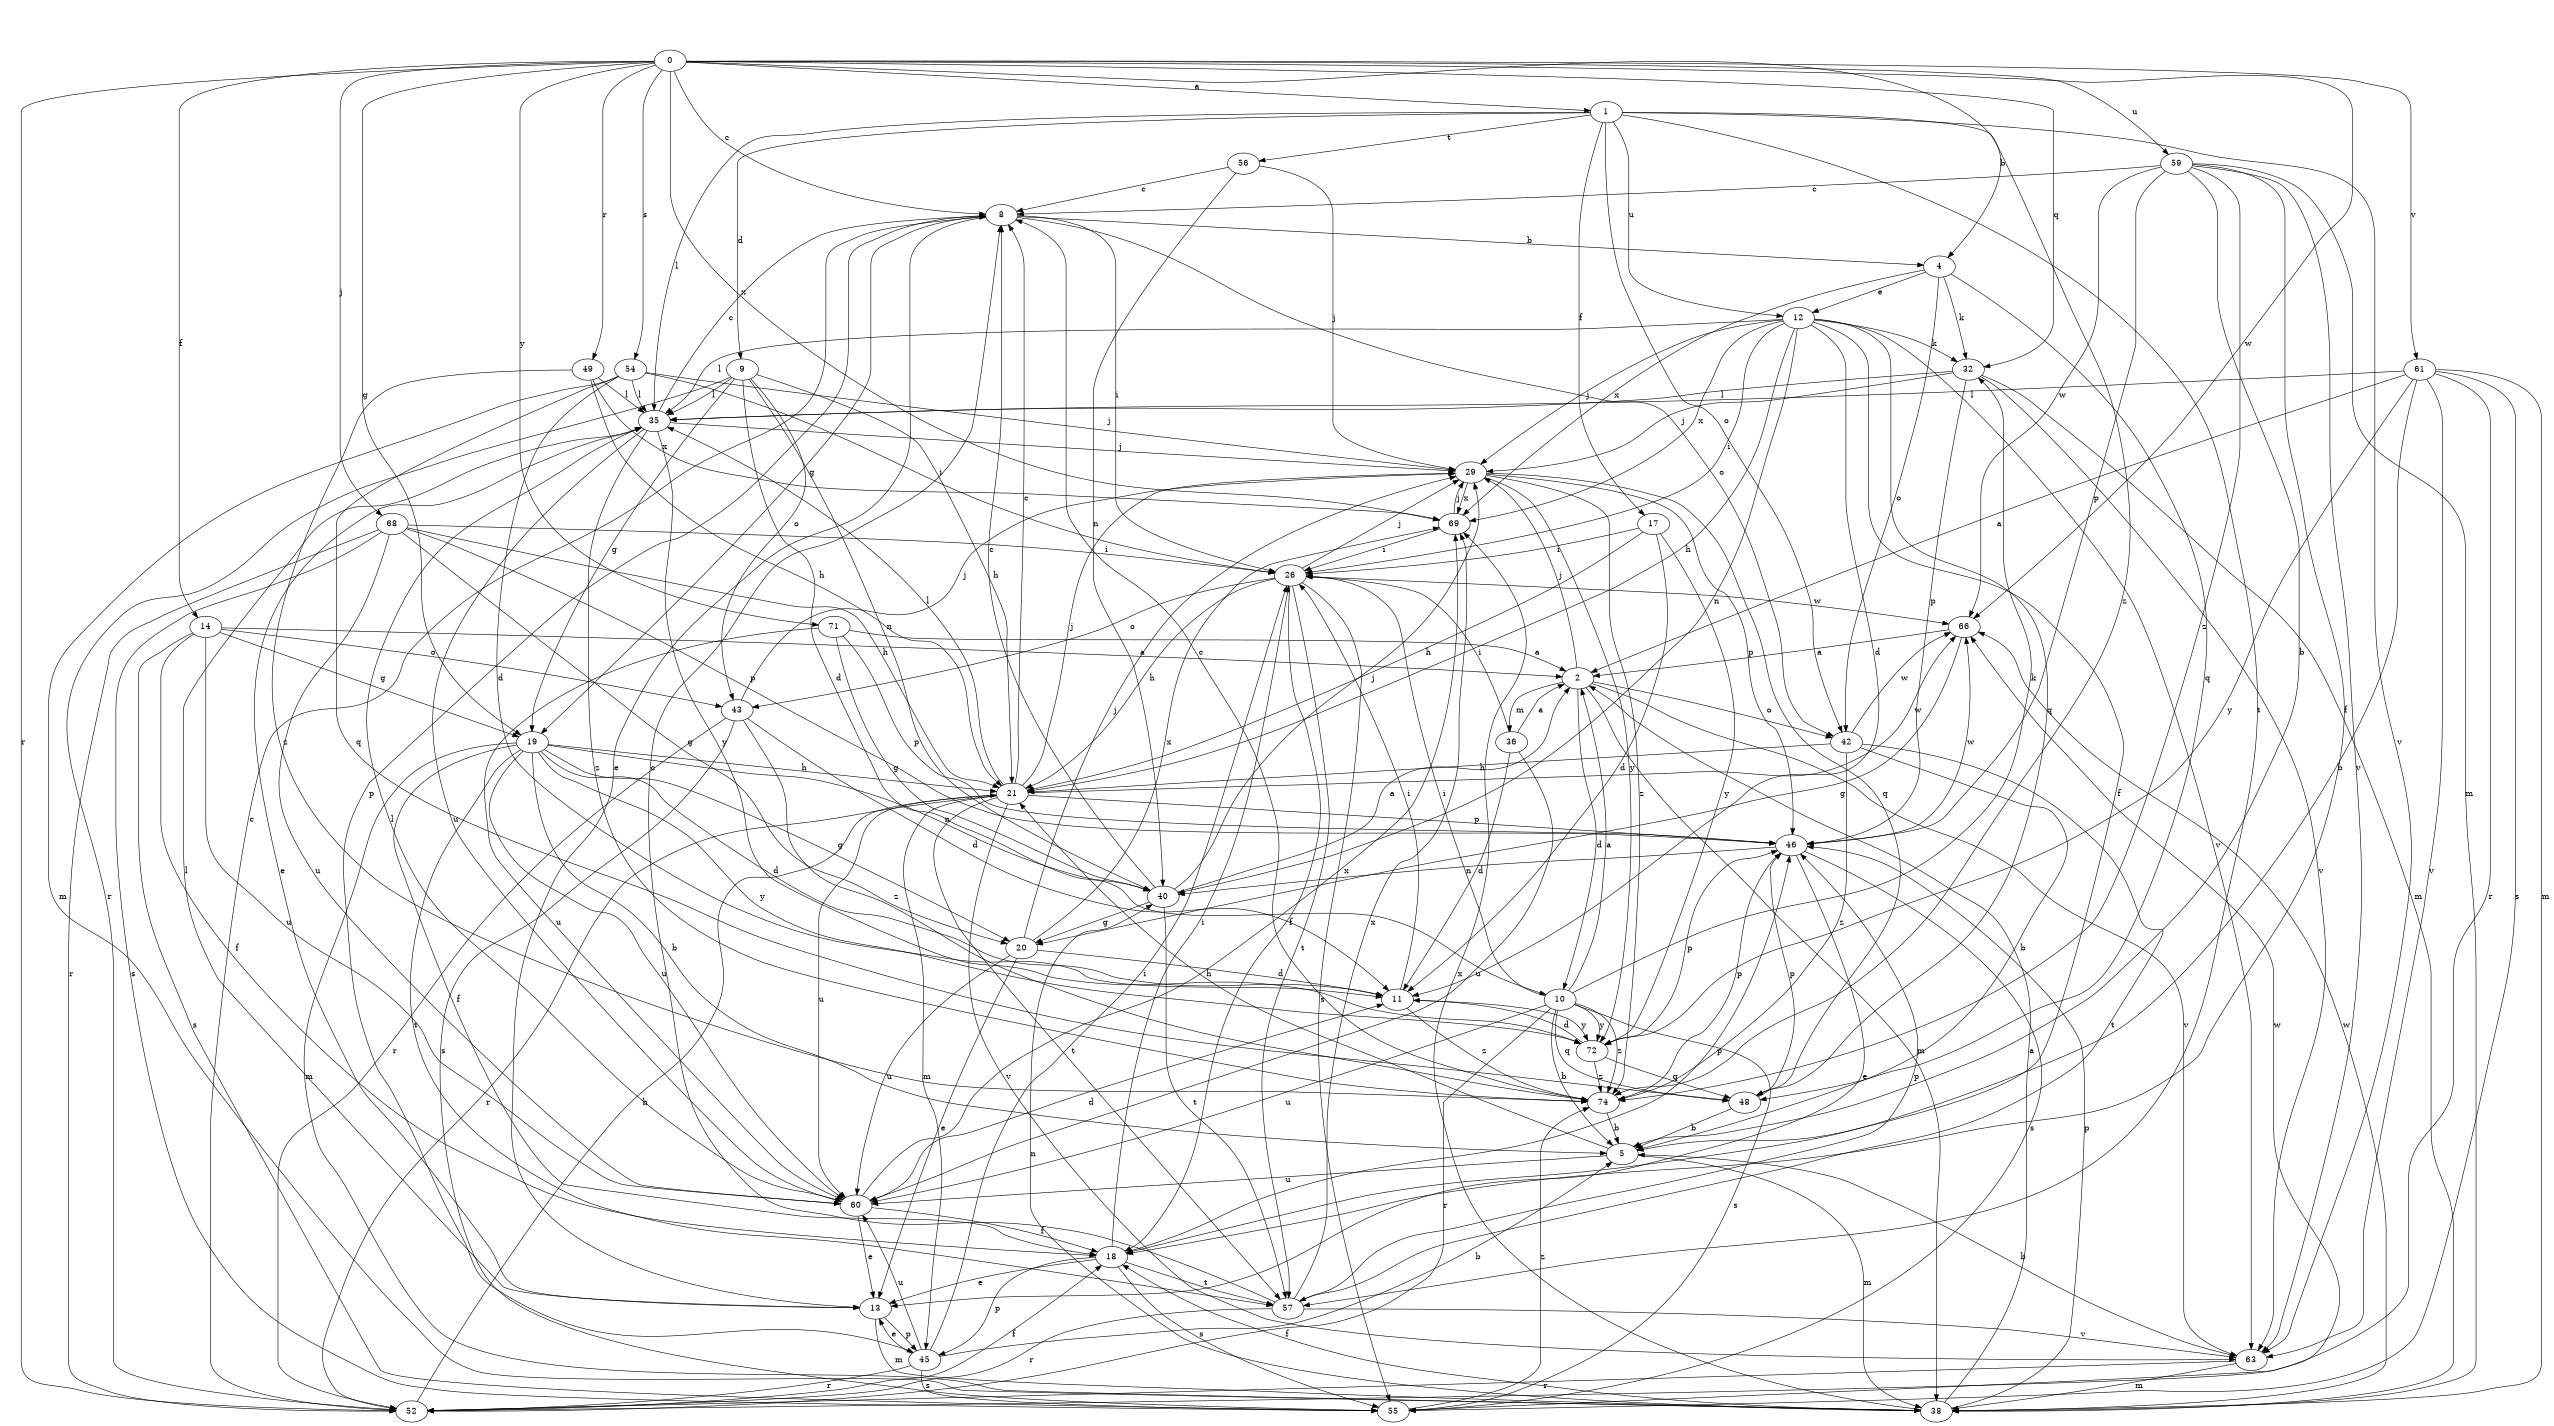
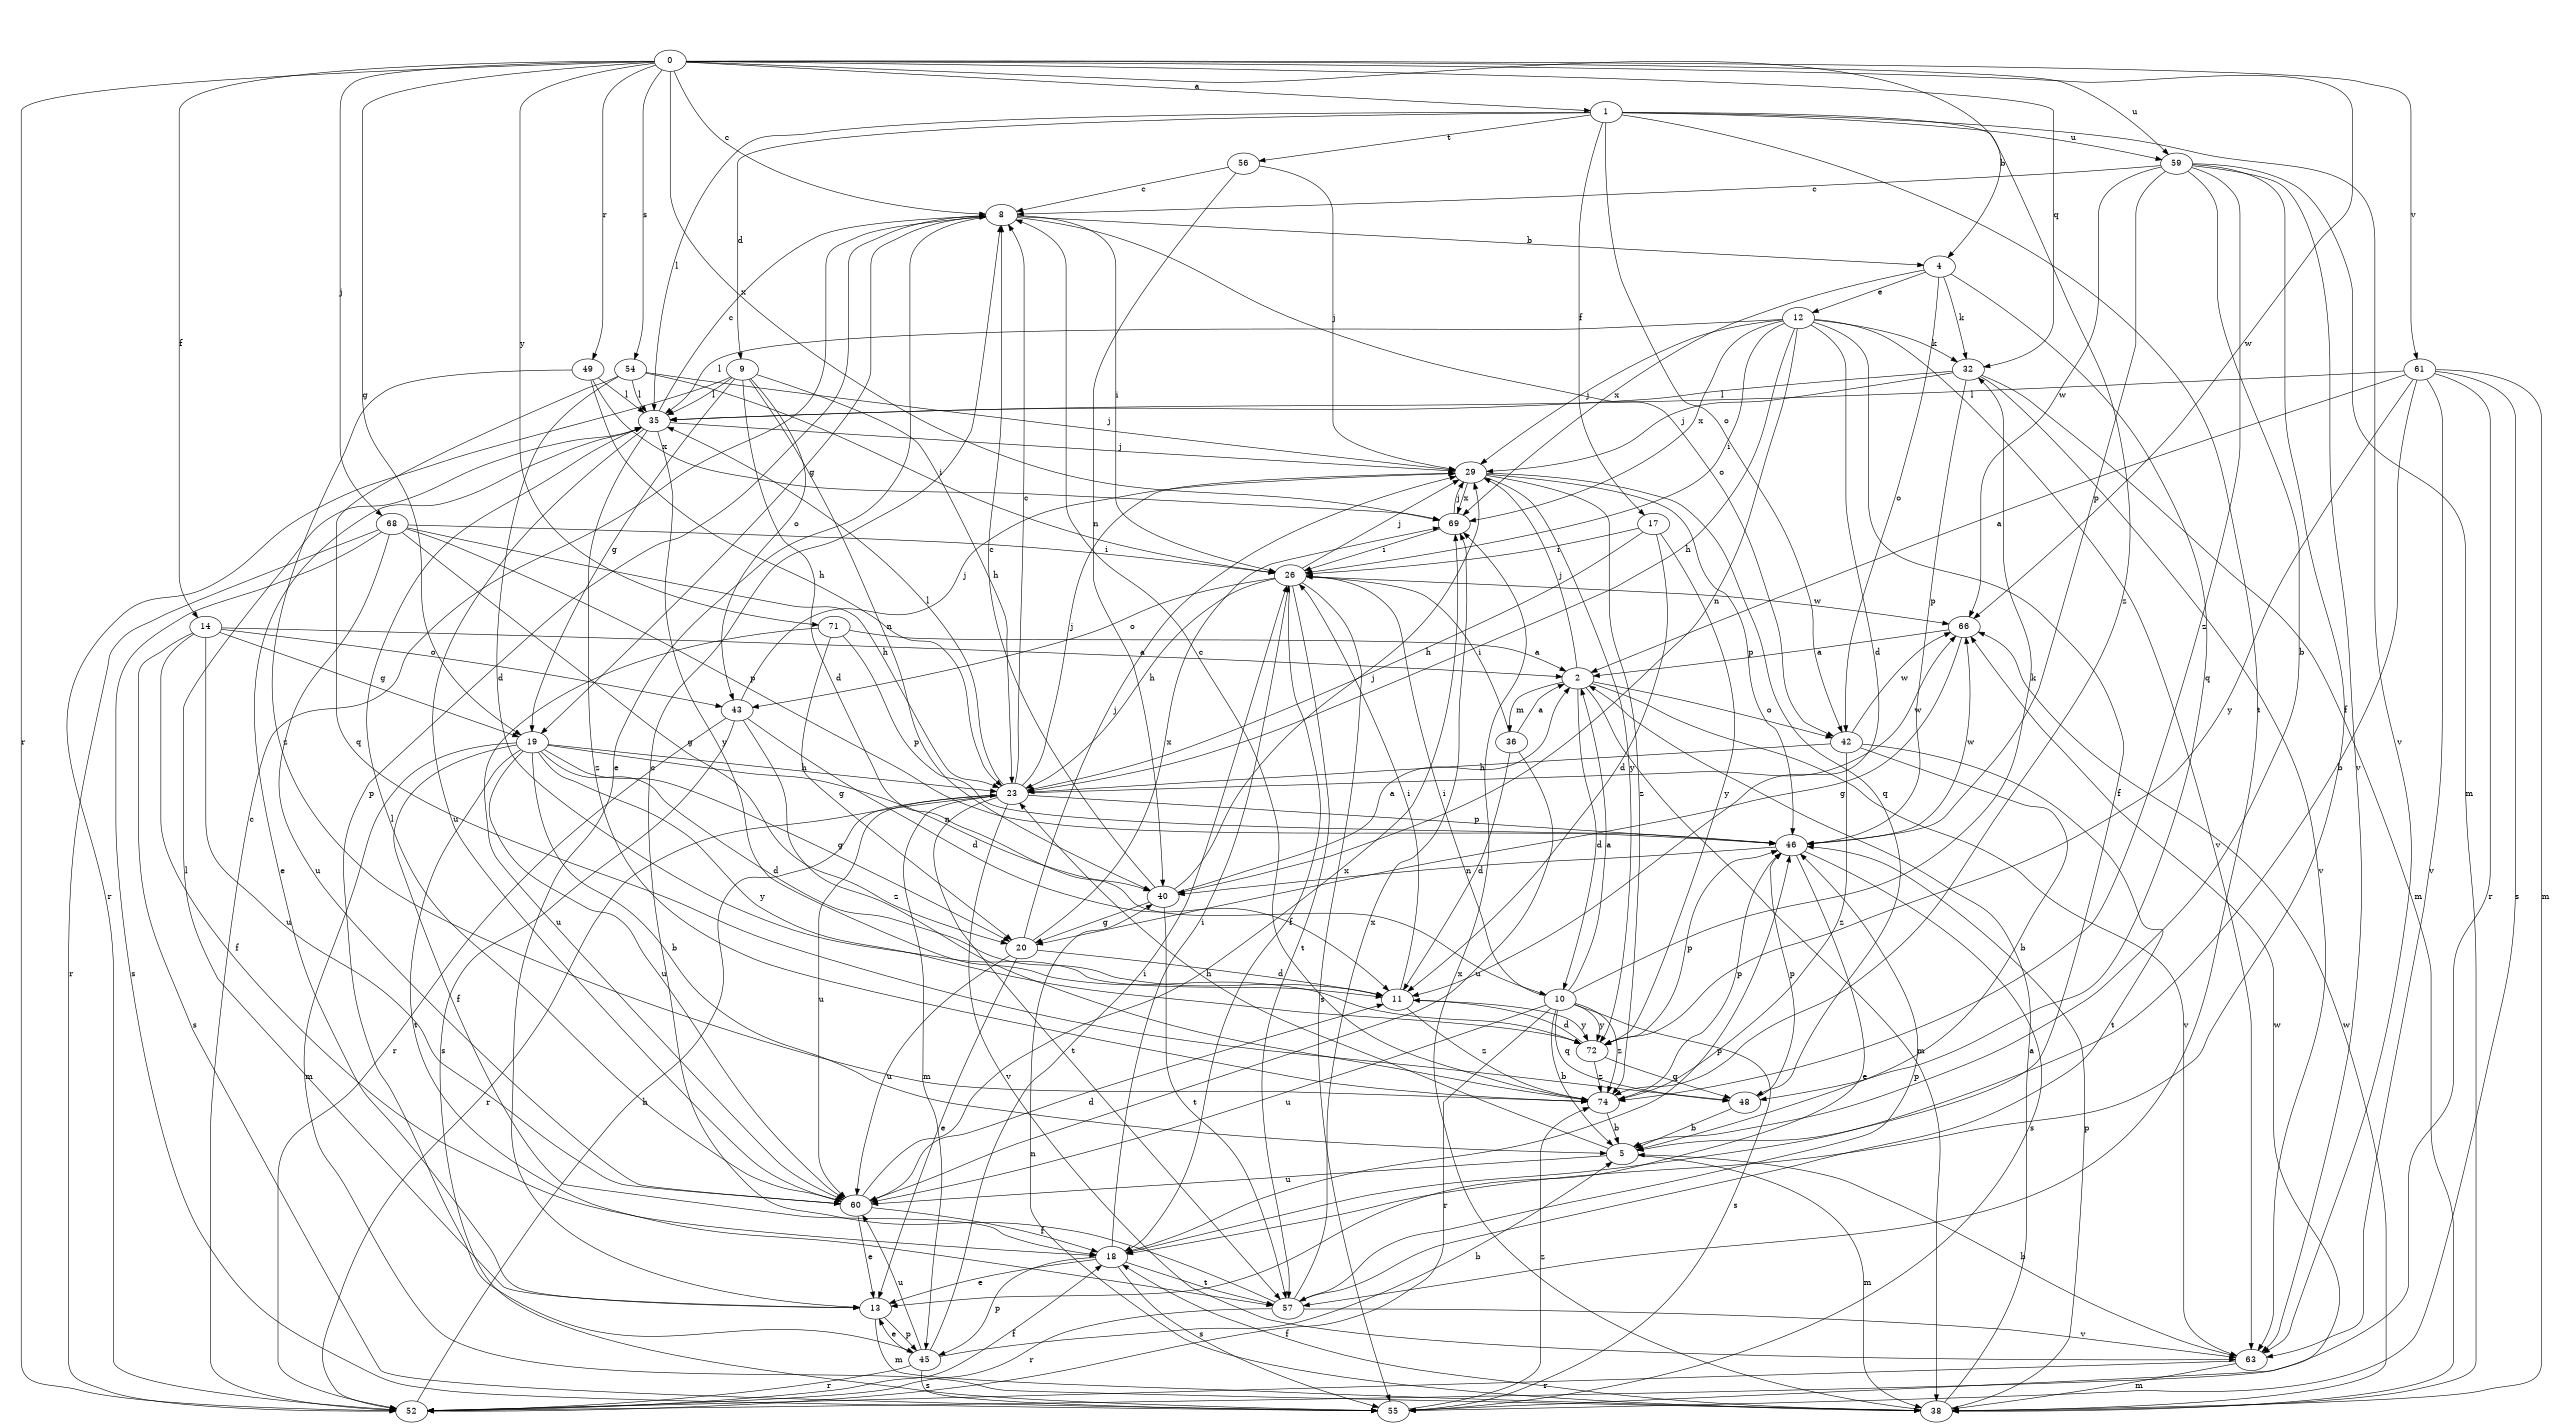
edge "1" -> "12": now "1" -> "59"
edge "12" -> "48": removed, label "q"
node "21": label "21" -> "23"
edge "71" -> "40": now "71" -> "20"
edge "54" -> "38": removed, label "m"
